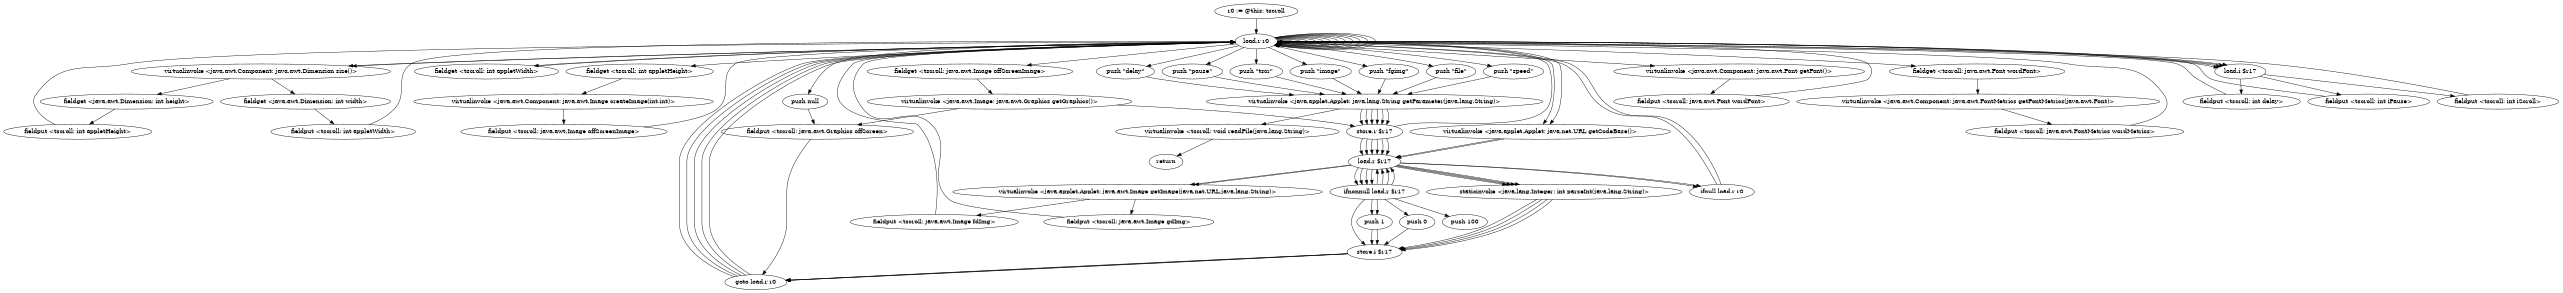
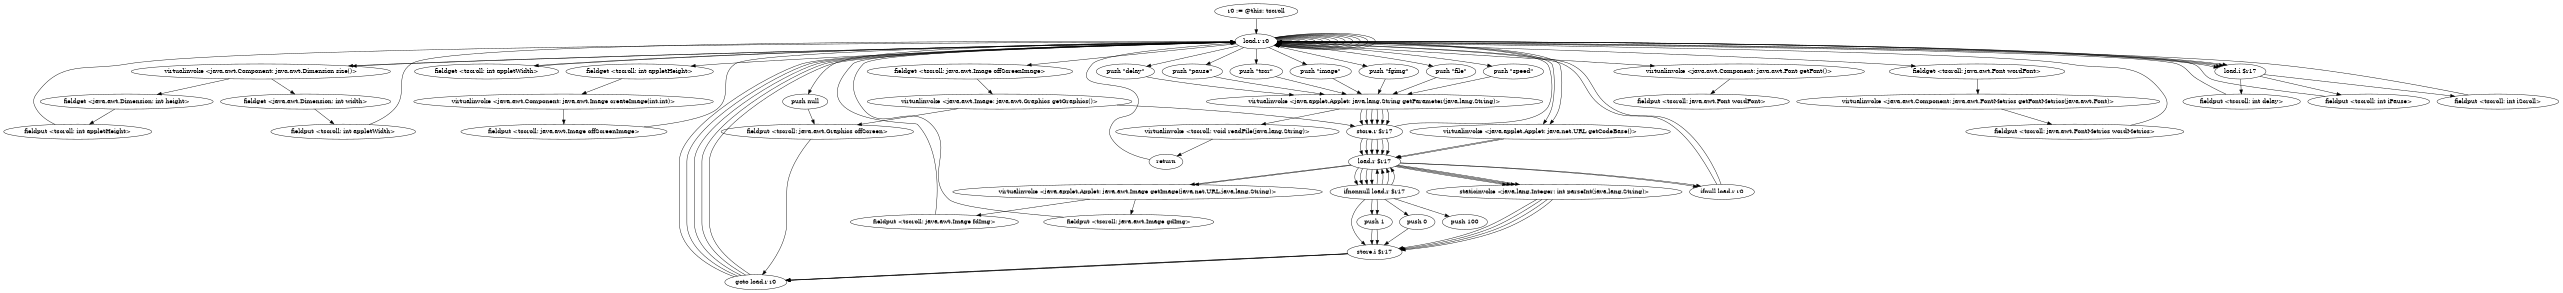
edge "fieldput <tscroll: java.awt.Font wordFont>" -> "load.r r0": now "return" -> "load.r r0"
